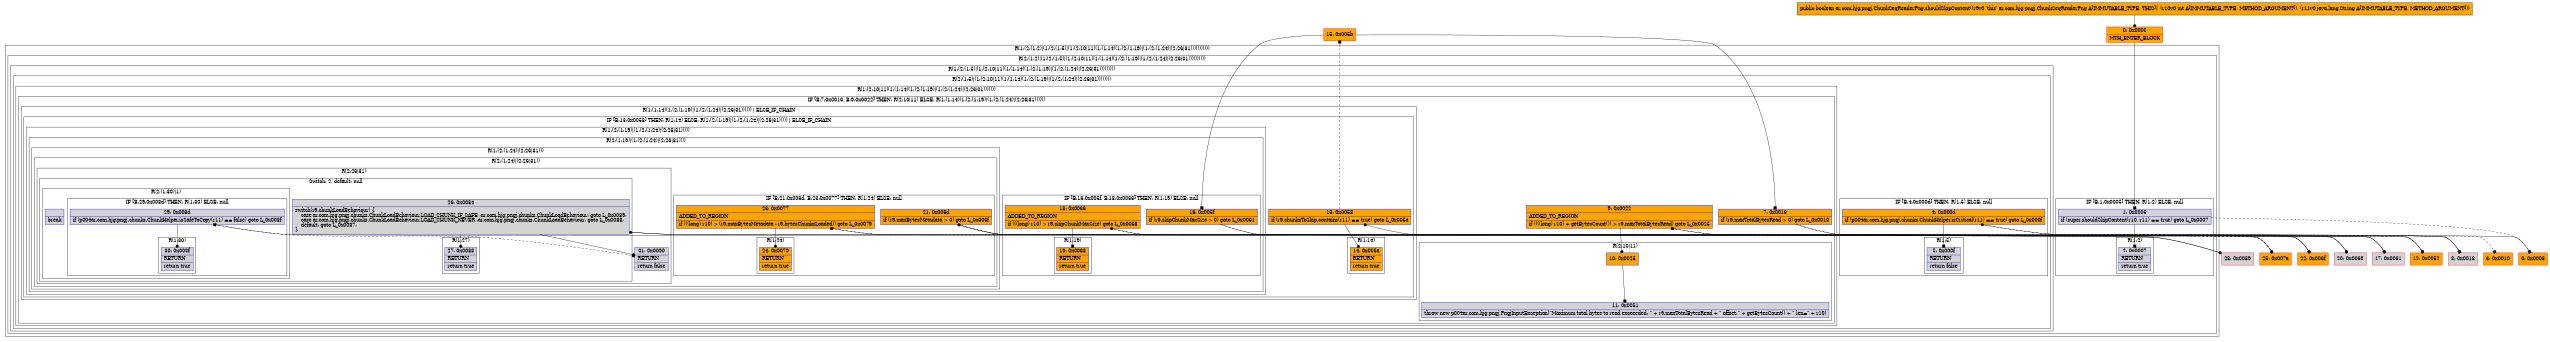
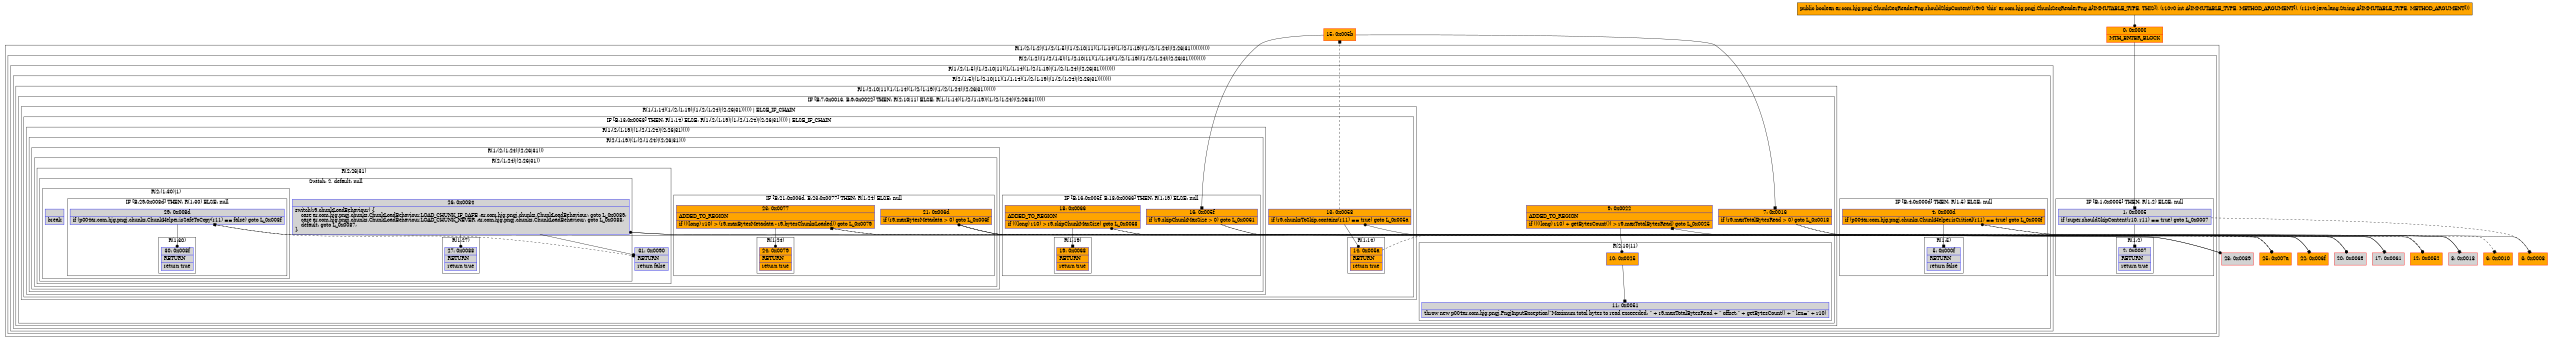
edge "9: 0x0022" -> "12: 0x0052": now "14: 0x005a" -> "12: 0x0052"
